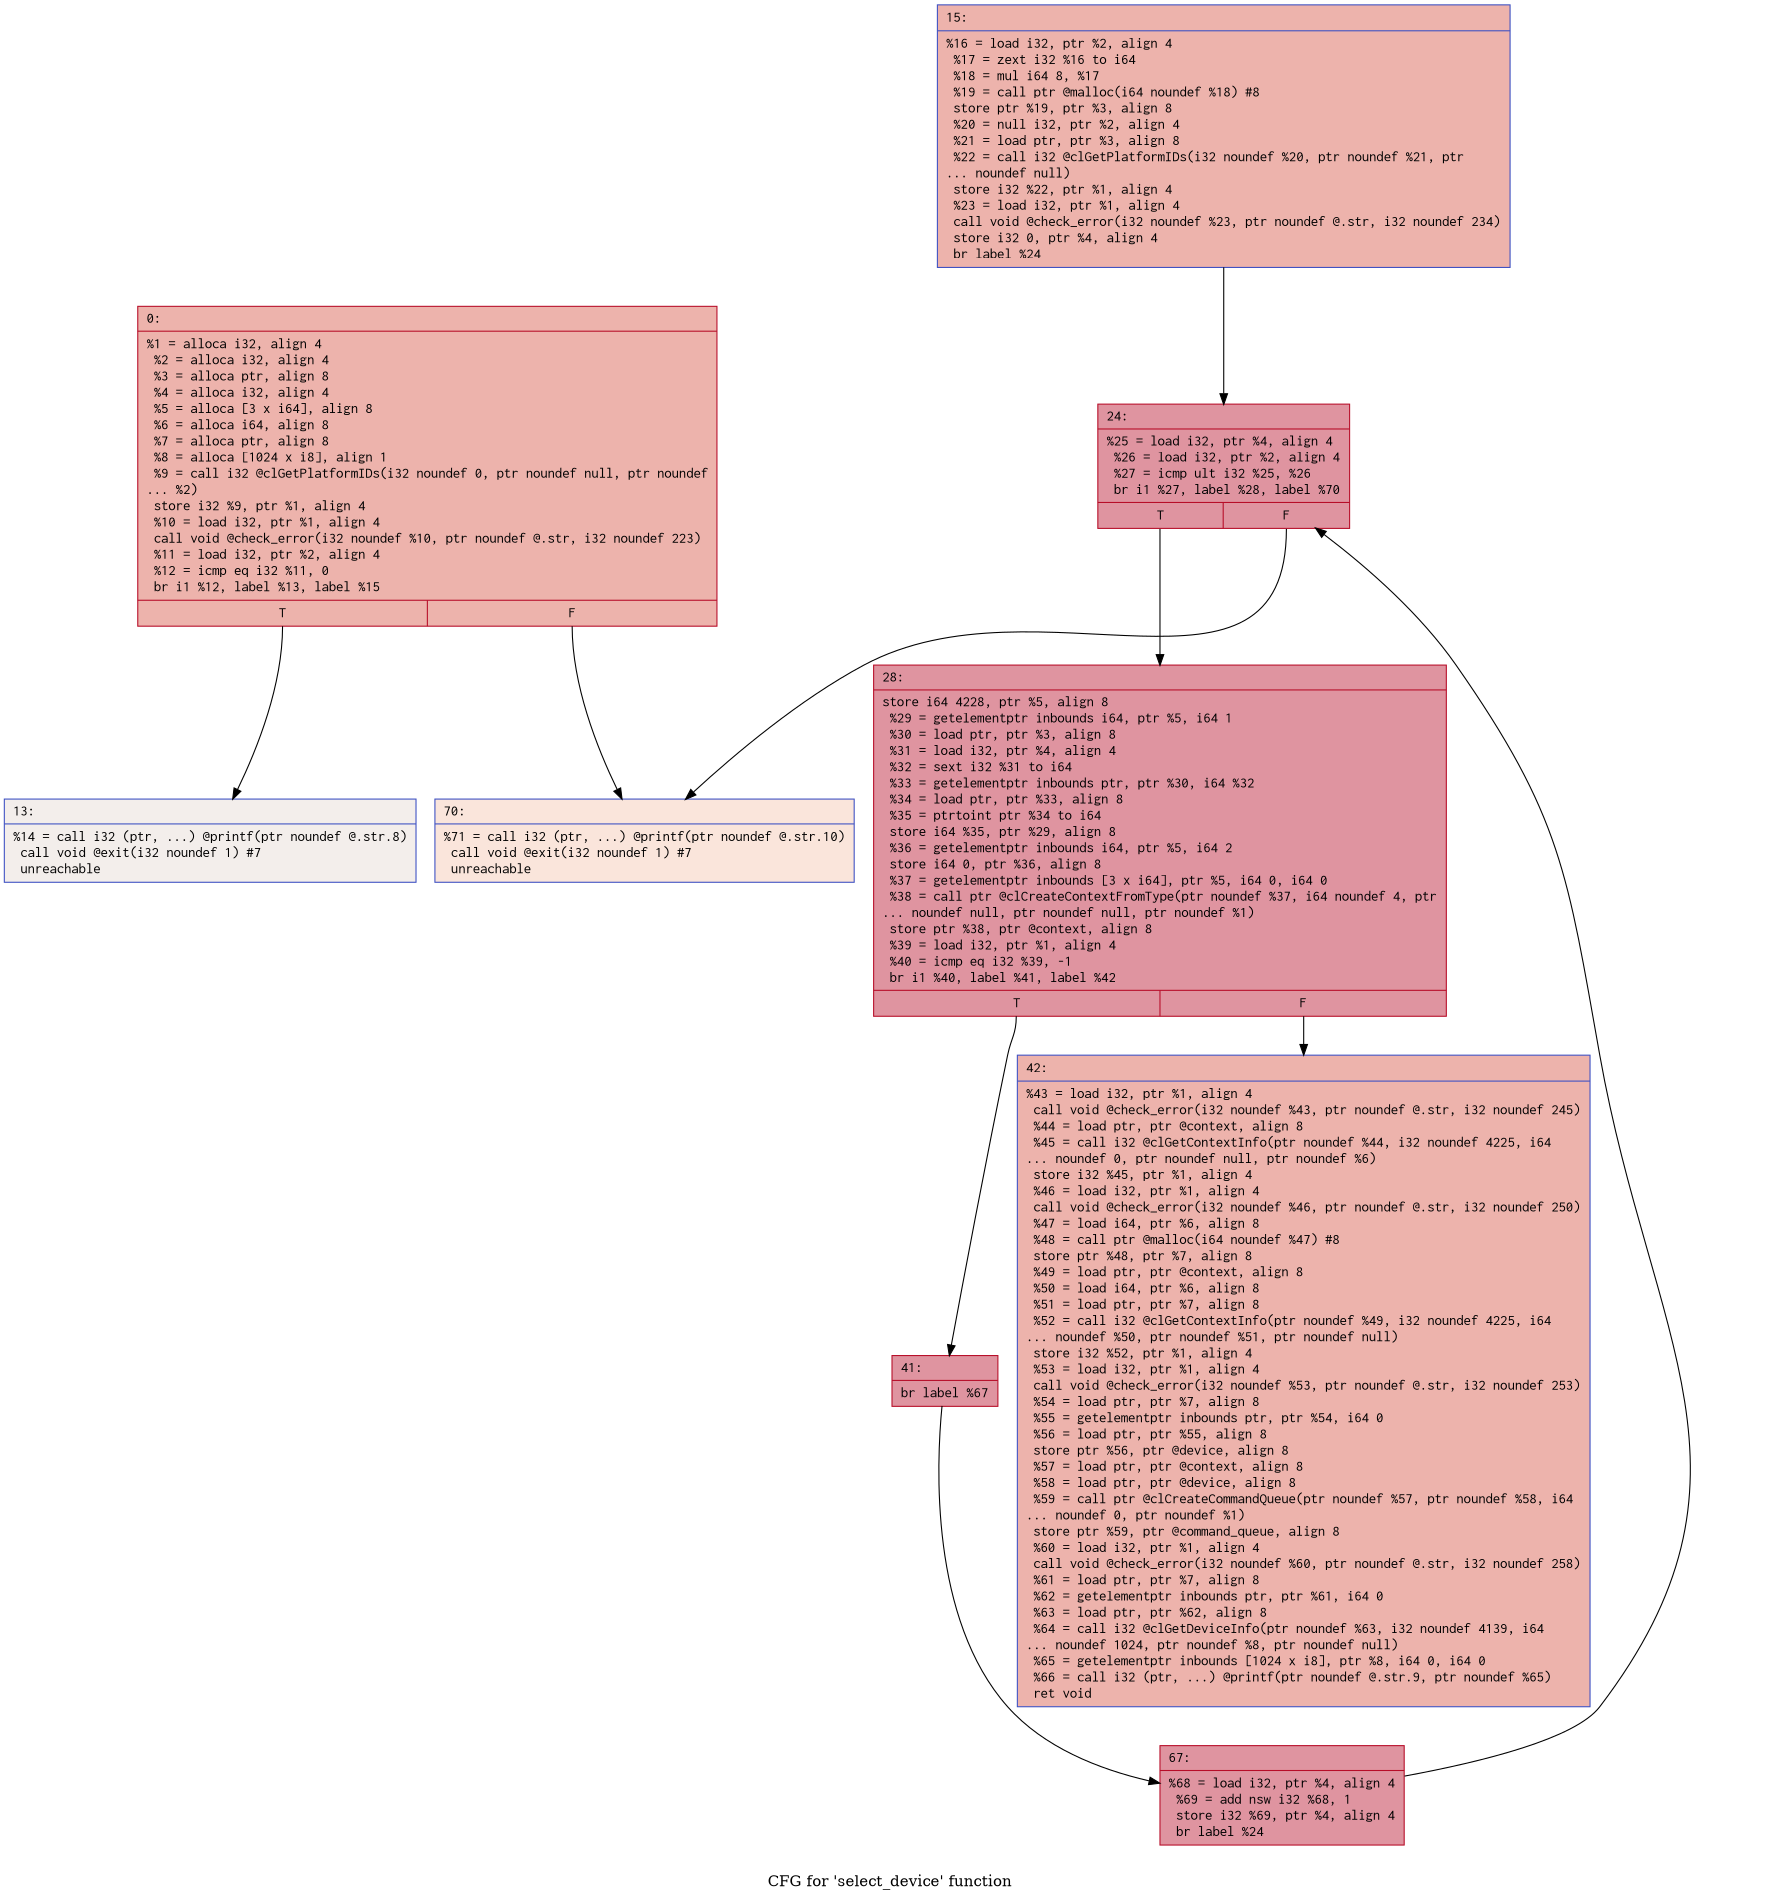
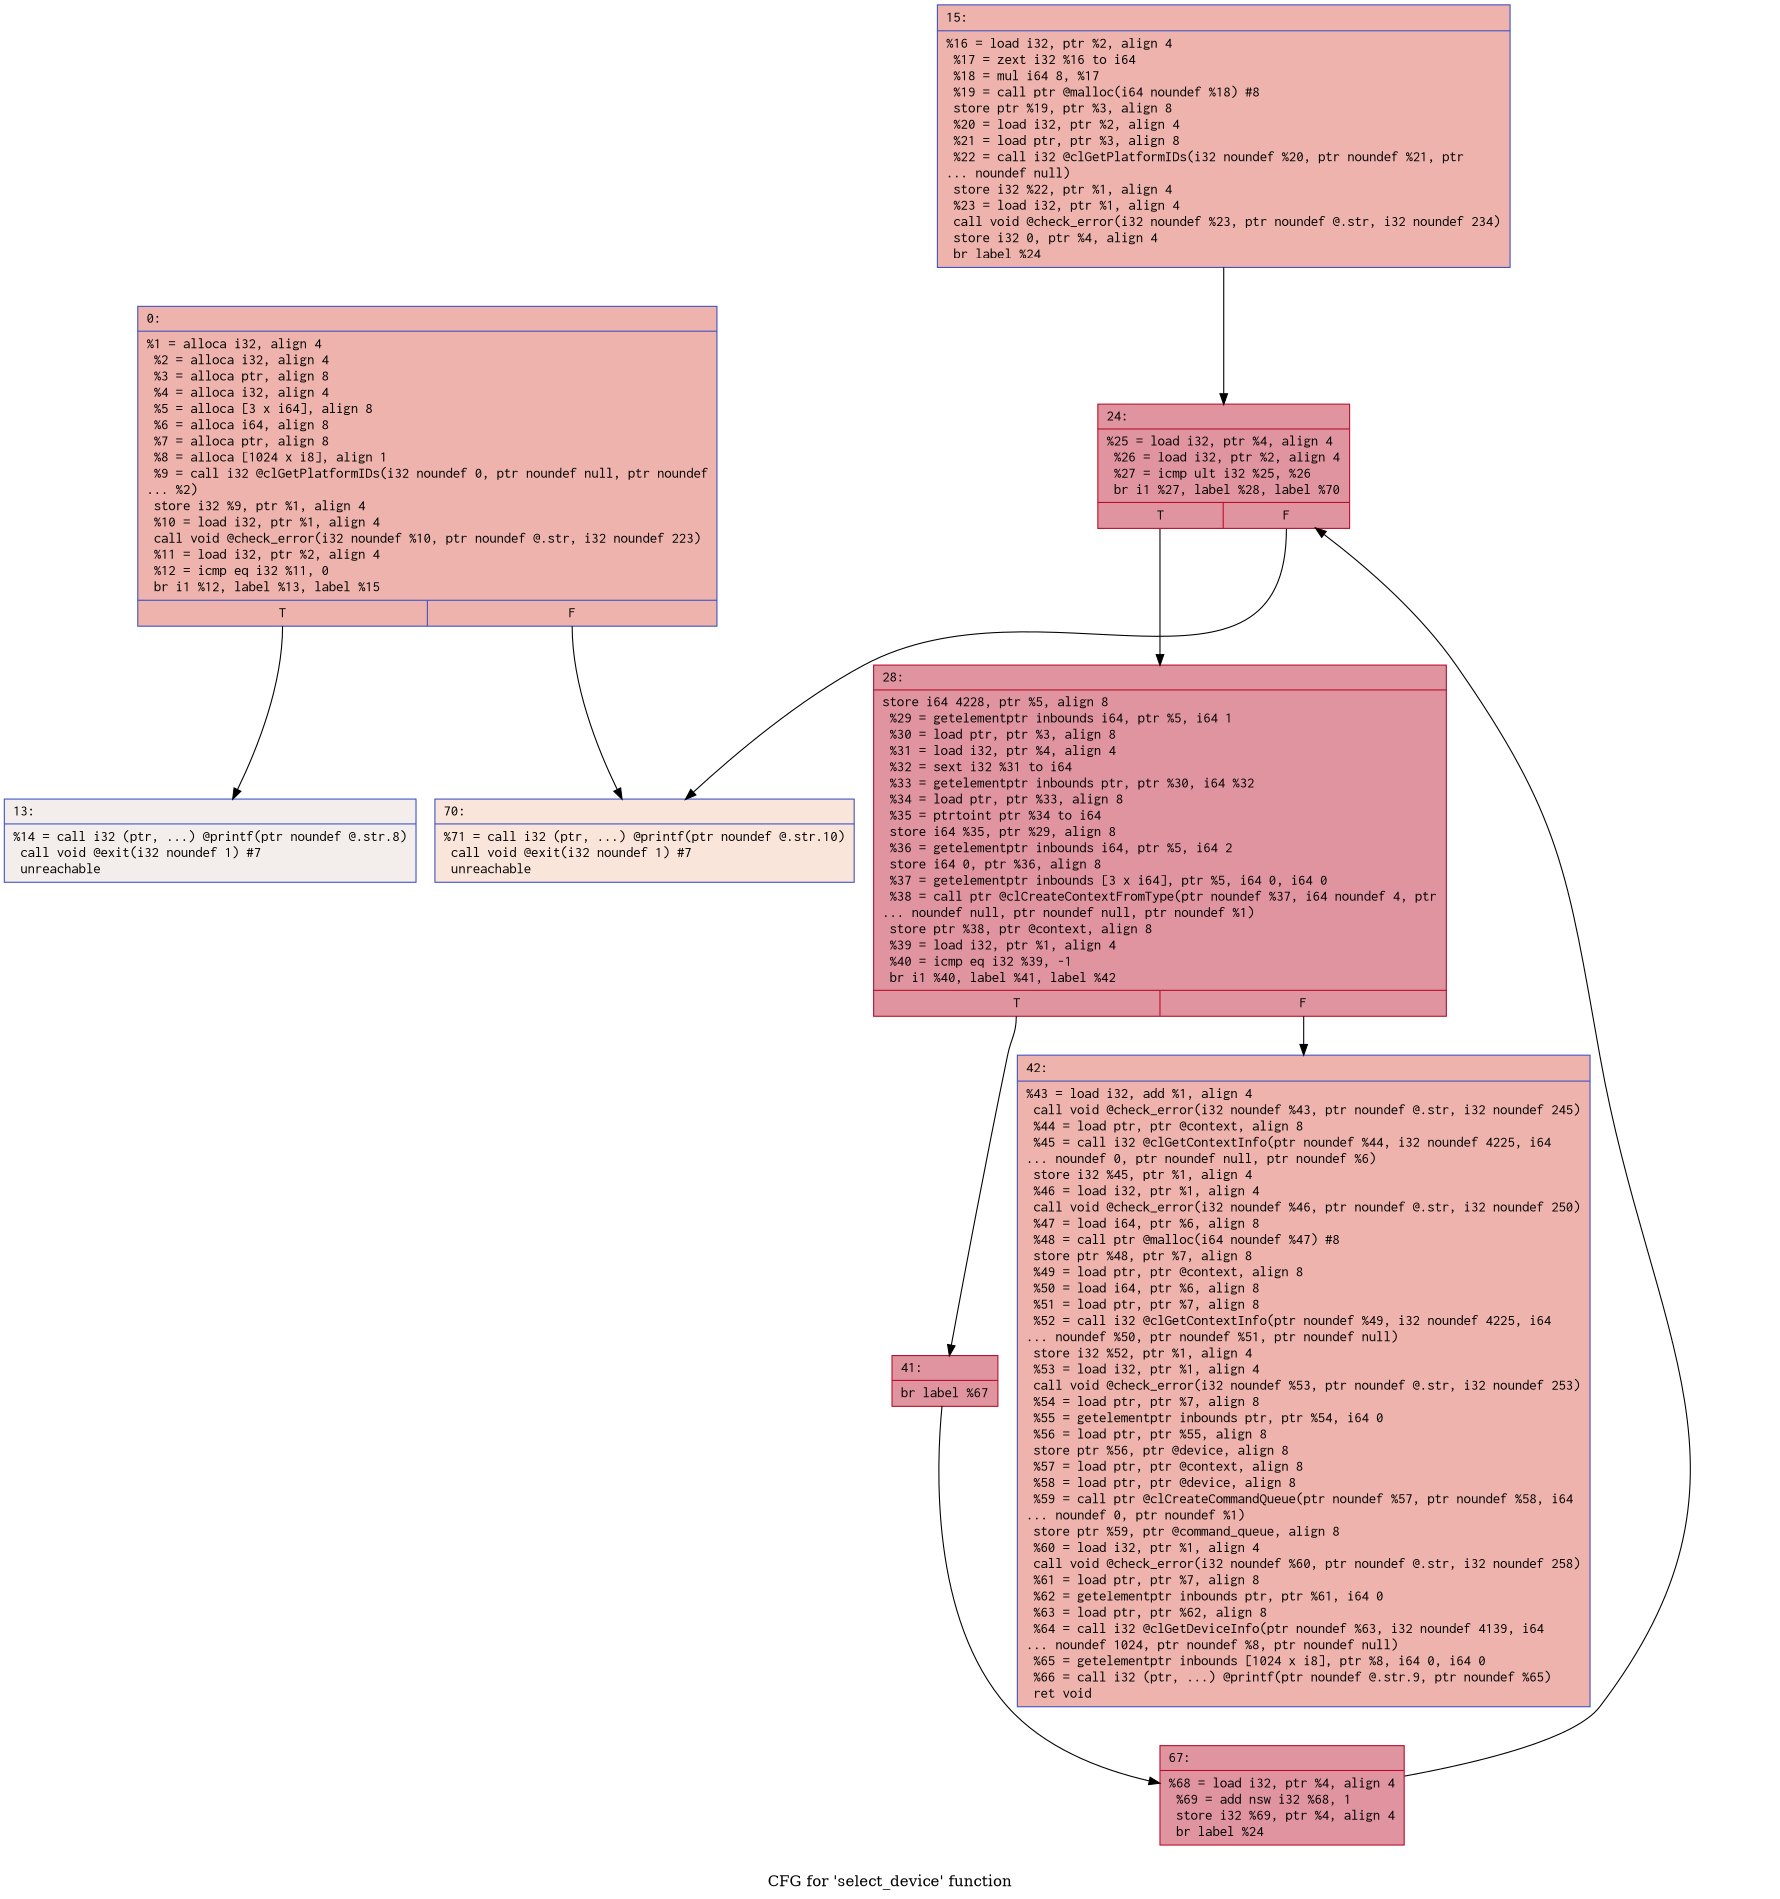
node "15:": text "%20 = null i32, ptr %2, align 4" -> "%20 = load i32, ptr %2, align 4"
node "0:": color #b70d28ff -> #3d50c3ff
node "42:": text "%43 = load i32, ptr %1, align 4" -> "%43 = load i32, add %1, align 4"
